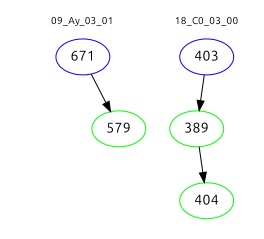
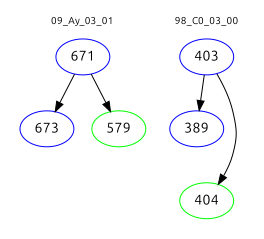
cluster "18_C0_03_00": label "18_C0_03_00" -> "98_C0_03_00"
node "673": added
node "389": color green -> blue
edge "389" -> "404": now "403" -> "404"
